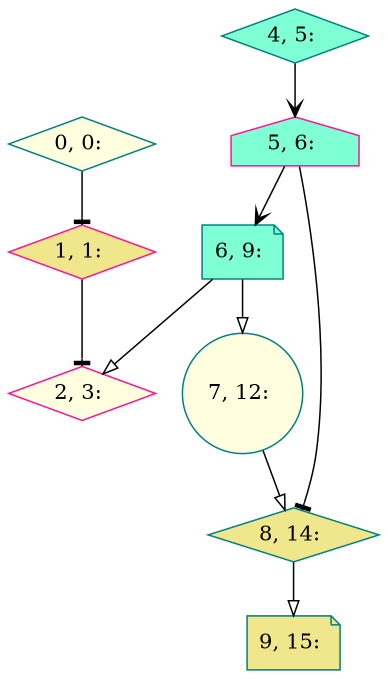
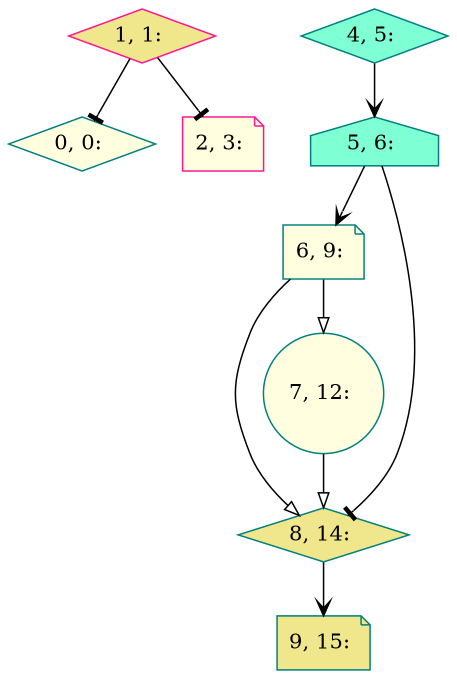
node "5, 6:": color deeppink -> teal
edge "0, 0:" -> "1, 1:": reversed
node "6, 9:": fillcolor aquamarine -> lightyellow
edge "6, 9:" -> "2, 3:": now "6, 9:" -> "8, 14:"
node "2, 3:": shape diamond -> note
edge "8, 14:" -> "9, 15:": arrowhead onormal -> vee
